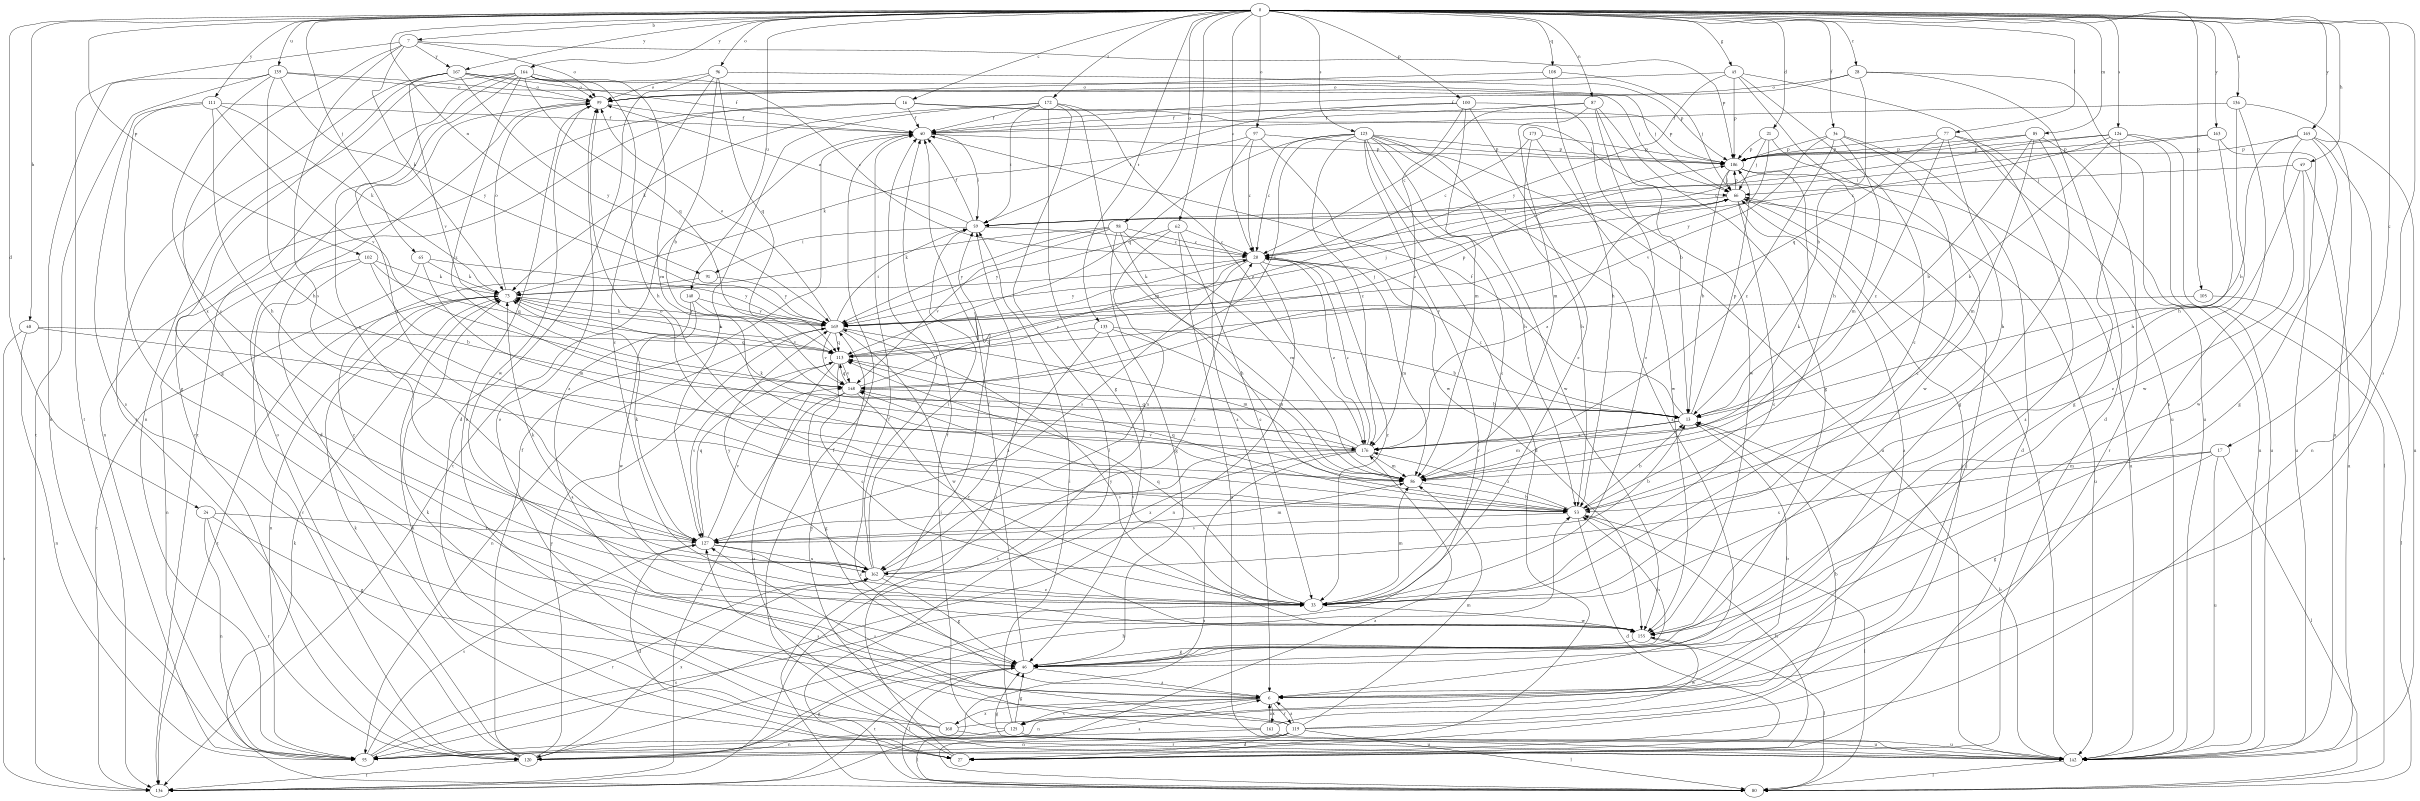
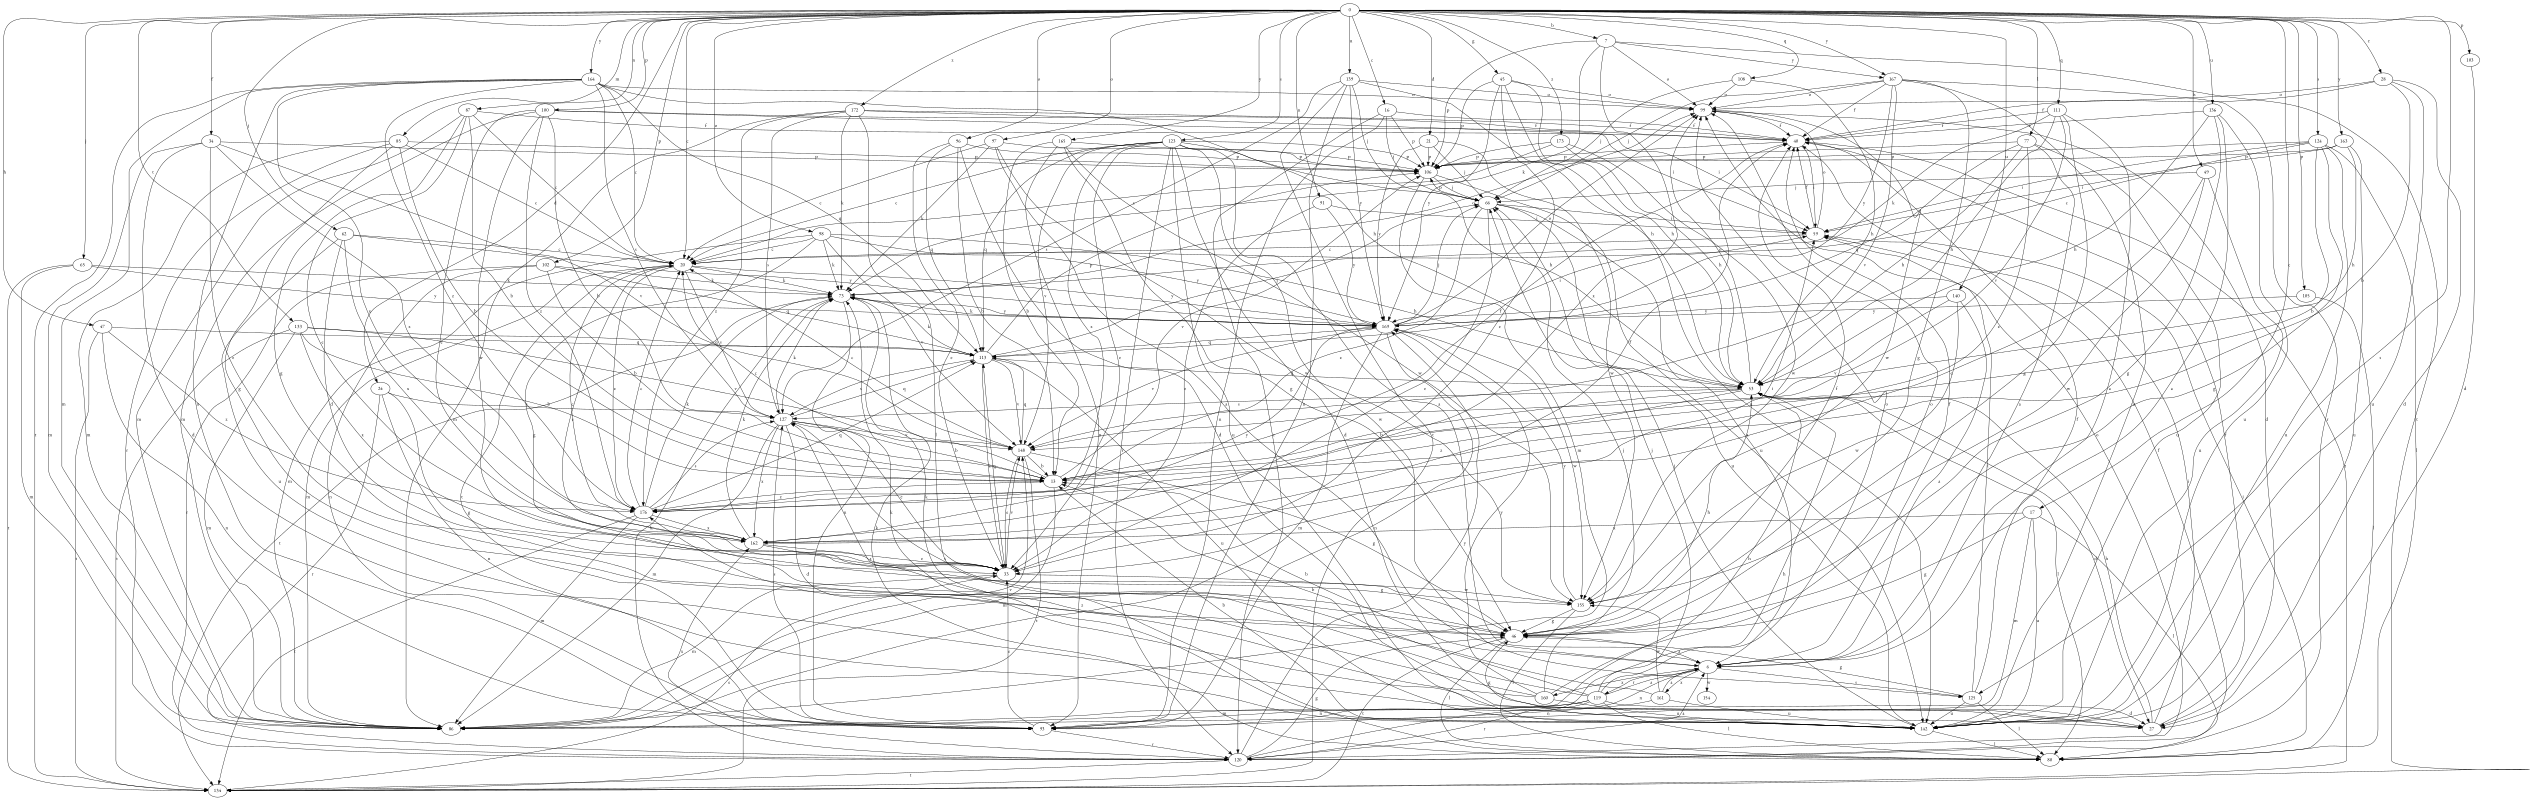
edge "0" -> "173": added, label "z"
edge "0" -> "111": label "y" -> "q"
node "103": added
edge "96" -> "99": removed, label "o"
edge "59" -> "91": reversed
edge "106" -> "13": now "100" -> "13"
edge "13" -> "106": label "p" -> "v"
node "48": label "48" -> "47"
edge "106" -> "86": label "k" -> "m"
edge "7" -> "127": removed, label "s"
edge "123" -> "155": now "123" -> "125"
edge "172" -> "46": now "136" -> "46"
edge "133" -> "148": added, label "v"
edge "62" -> "33": label "e" -> "d"
edge "53" -> "113": reversed
edge "20" -> "93": label "n" -> "t"
edge "165" -> "142": now "167" -> "142"
edge "93" -> "162": now "93" -> "120"
node "154": added
edge "134" -> "33": added, label "e"
edge "80" -> "176": now "160" -> "176"
